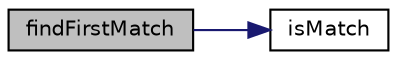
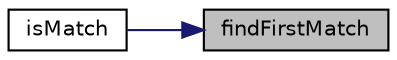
edge "findFirstMatch" -> "isMatch": reversed
